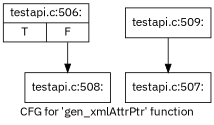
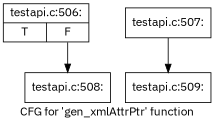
edge "testapi.c:509:" -> "testapi.c:507:": reversed
